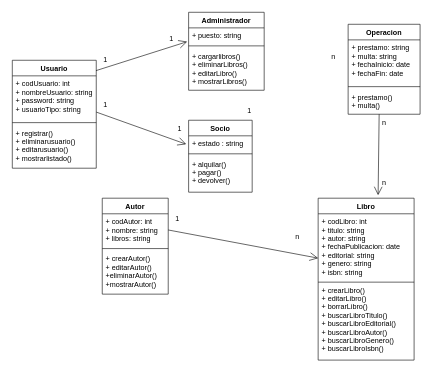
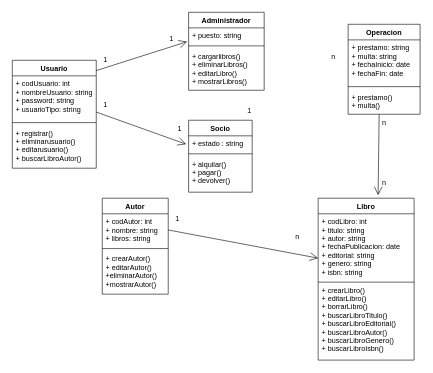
node "+ registrar() + eliminarusuario() + editarusuario() + mostrarlistado()": label "+ registrar() + eliminarusuario() + editarusuario() + mostrarlistado()" -> "+ registrar() + eliminarusuario() + editarusuario() + buscarLibroAutor()"
